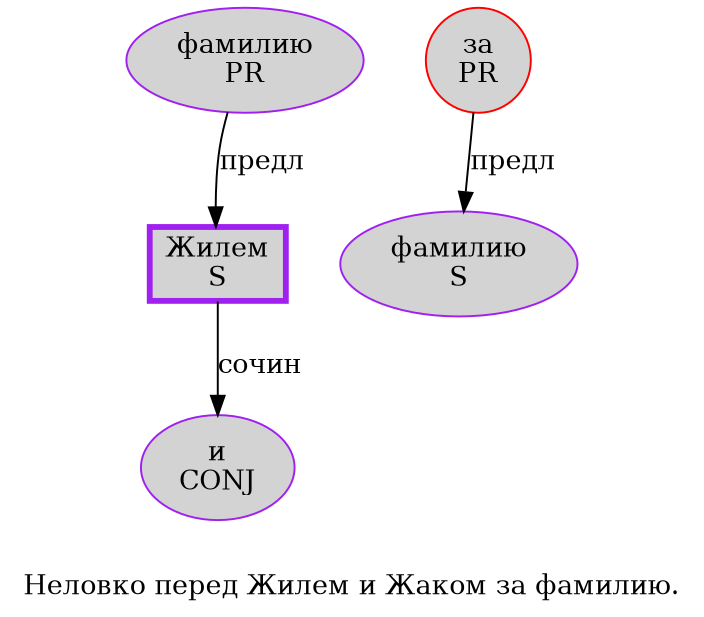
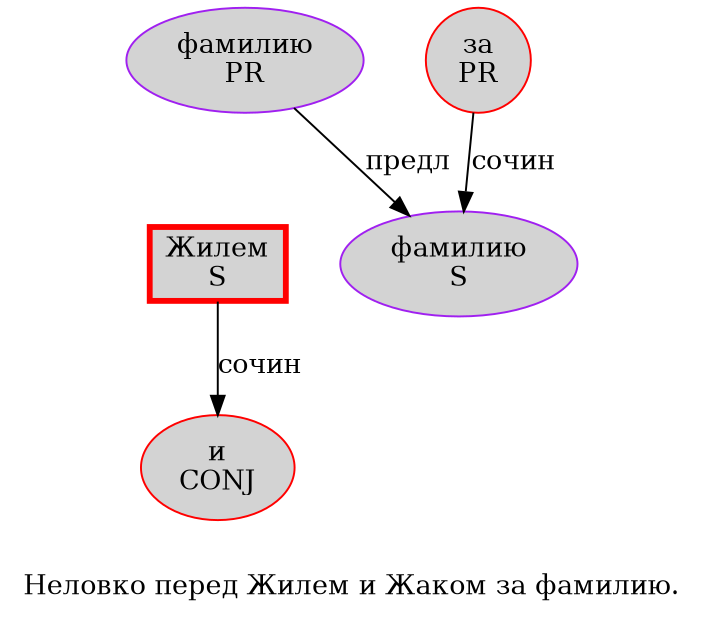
edge "фамилию PR" -> "Жилем S": now "фамилию PR" -> "фамилию S"
edge "за PR" -> "фамилию S": label "предл" -> "сочин"
node "Жилем S": color purple -> red
node "и CONJ": color purple -> red
